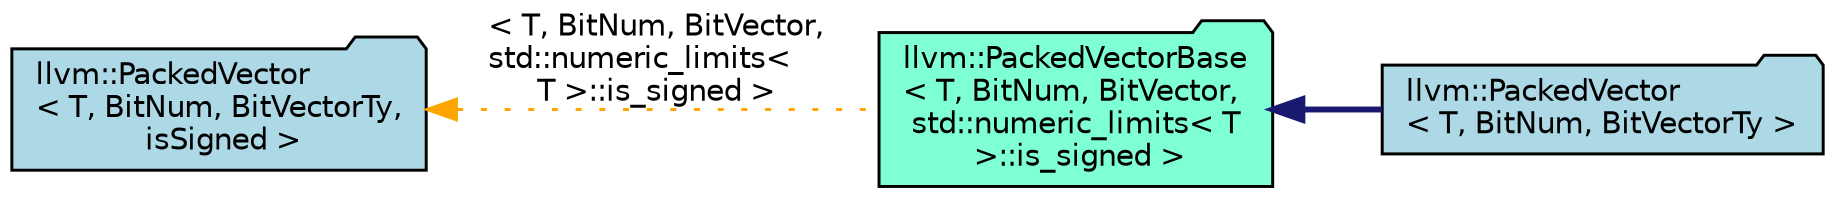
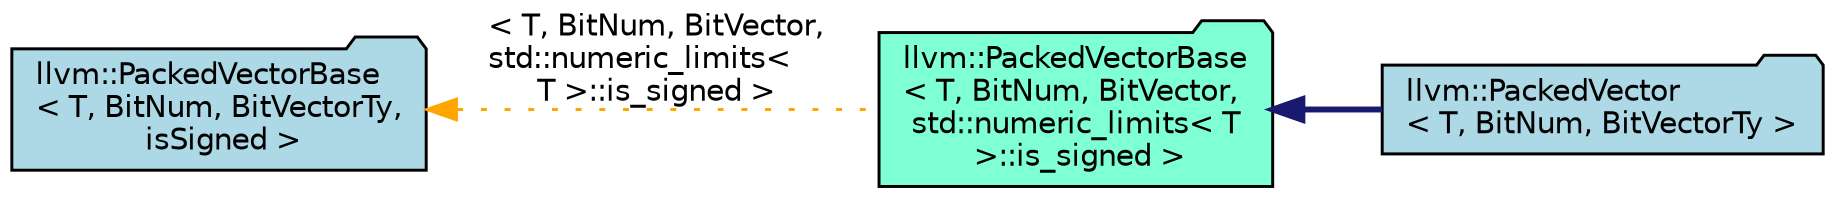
node "llvm::PackedVector < T, BitNum, BitVectorTy, isSigned >": label "llvm::PackedVector < T, BitNum, BitVectorTy, isSigned >" -> "llvm::PackedVectorBase < T, BitNum, BitVectorTy, isSigned >"
